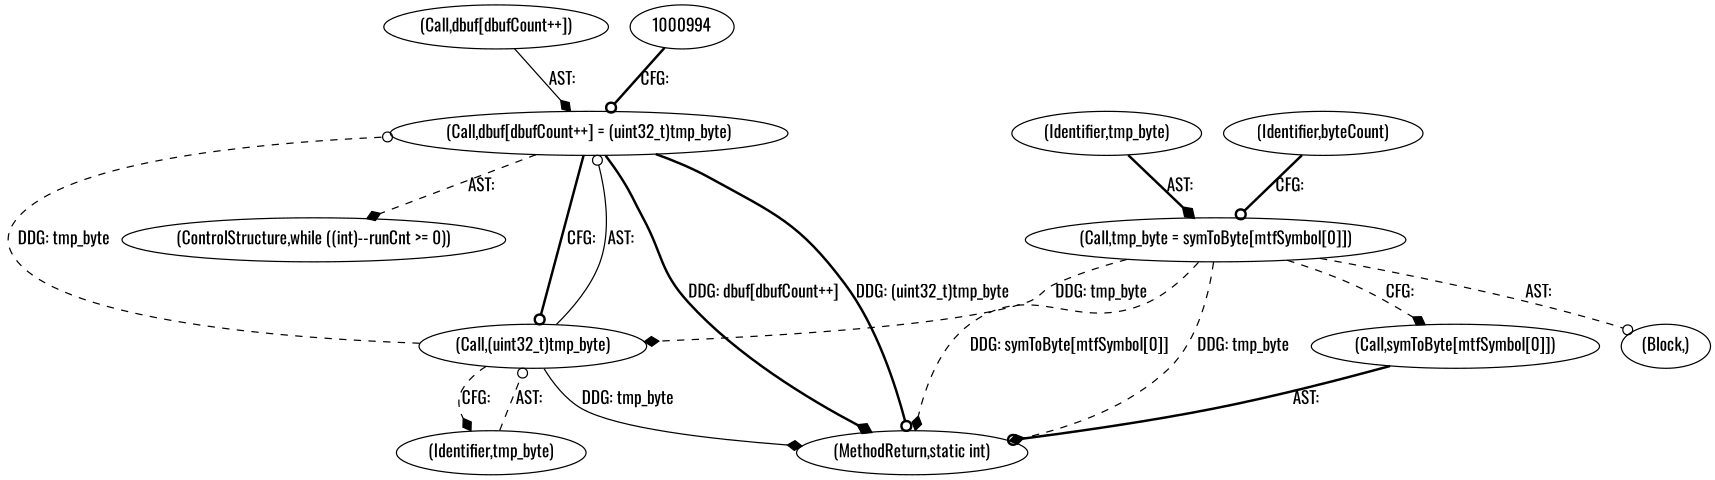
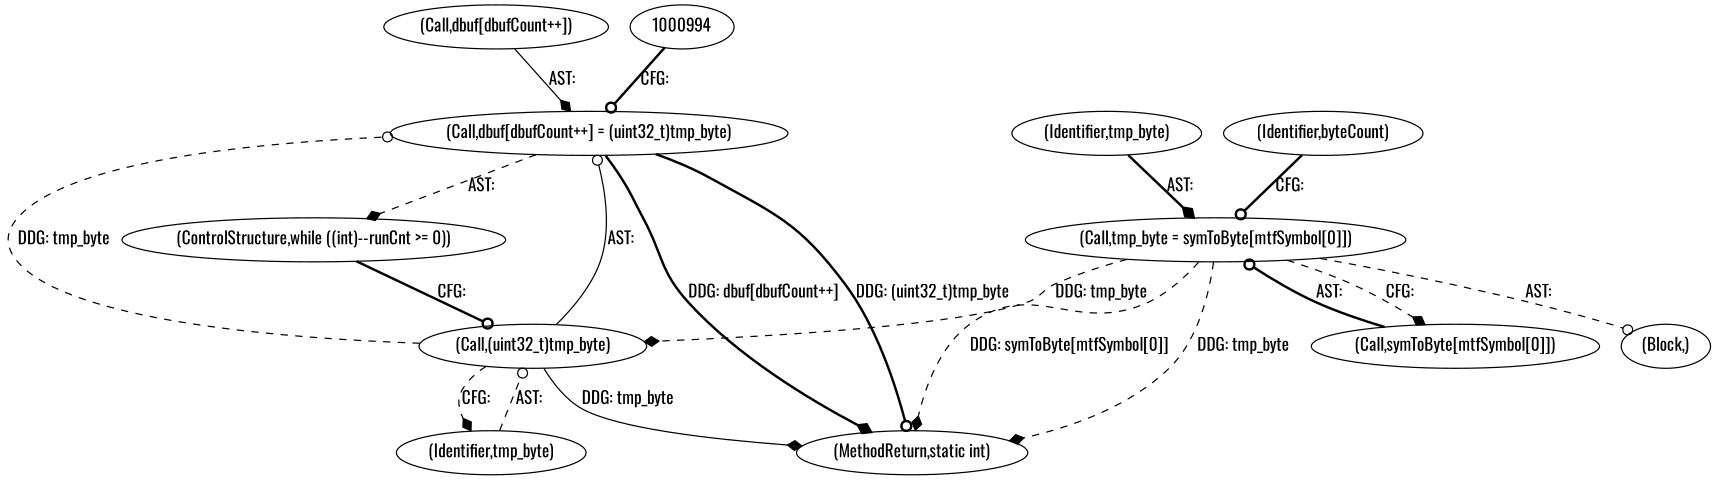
edge "(Call,dbuf[dbufCount++] = (uint32_t)tmp_byte)" -> "(Call,(uint32_t)tmp_byte)": now "(ControlStructure,while ((int)--runCnt >= 0))" -> "(Call,(uint32_t)tmp_byte)"
edge "(Call,symToByte[mtfSymbol[0]])" -> "(MethodReturn,static int)": now "(Call,symToByte[mtfSymbol[0]])" -> "(Call,tmp_byte = symToByte[mtfSymbol[0]])"
